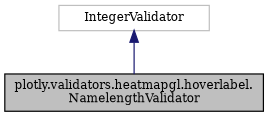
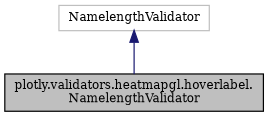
node "IntegerValidator": label "IntegerValidator" -> "NamelengthValidator"
